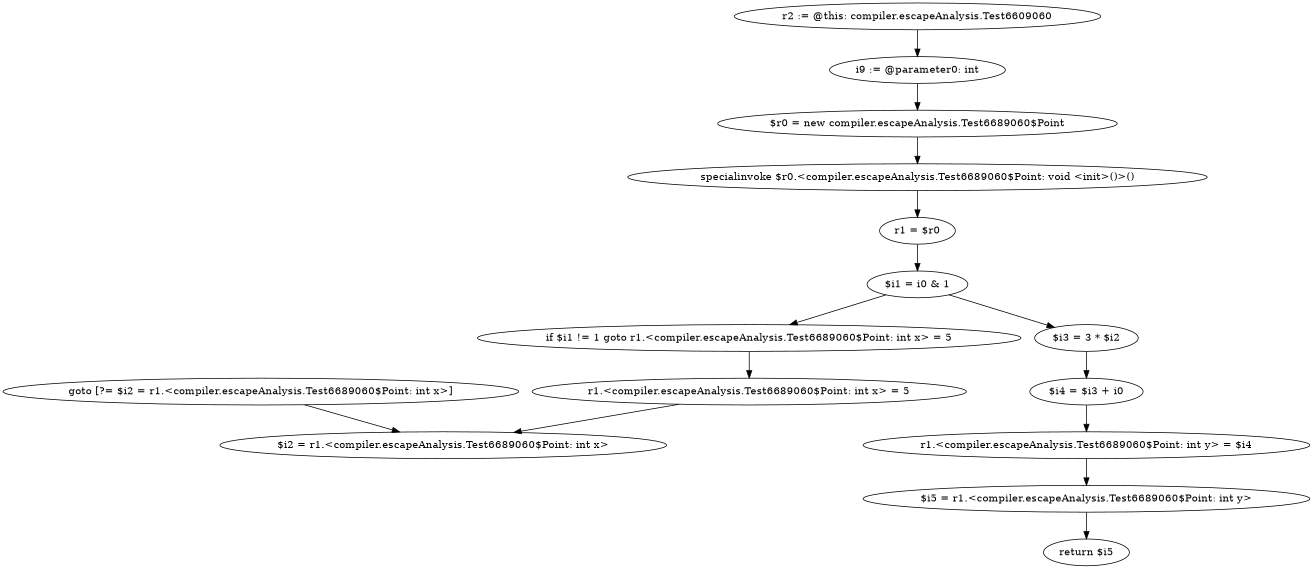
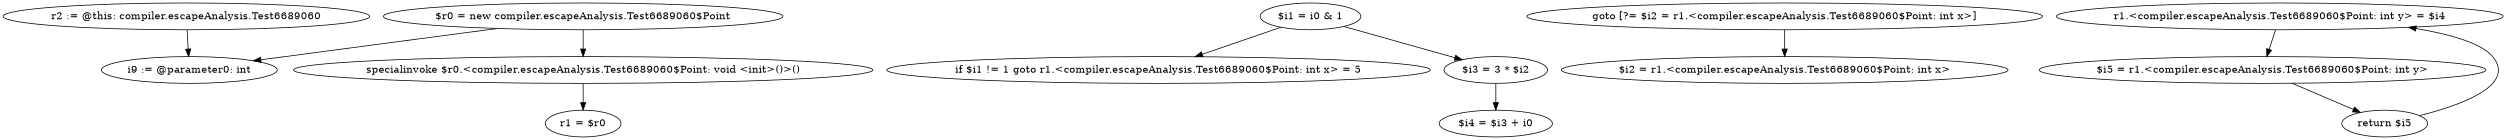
node "r2 := @this: compiler.escapeAnalysis.Test6609060": label "r2 := @this: compiler.escapeAnalysis.Test6609060" -> "r2 := @this: compiler.escapeAnalysis.Test6689060"
edge "i9 := @parameter0: int" -> "$r0 = new compiler.escapeAnalysis.Test6689060$Point": reversed
edge "r1 = $r0" -> "$i1 = i0 & 1": removed
node "r1.<compiler.escapeAnalysis.Test6689060$Point: int x> = 5": removed
edge "$i4 = $i3 + i0" -> "r1.<compiler.escapeAnalysis.Test6689060$Point: int y> = $i4": now "return $i5" -> "r1.<compiler.escapeAnalysis.Test6689060$Point: int y> = $i4"
